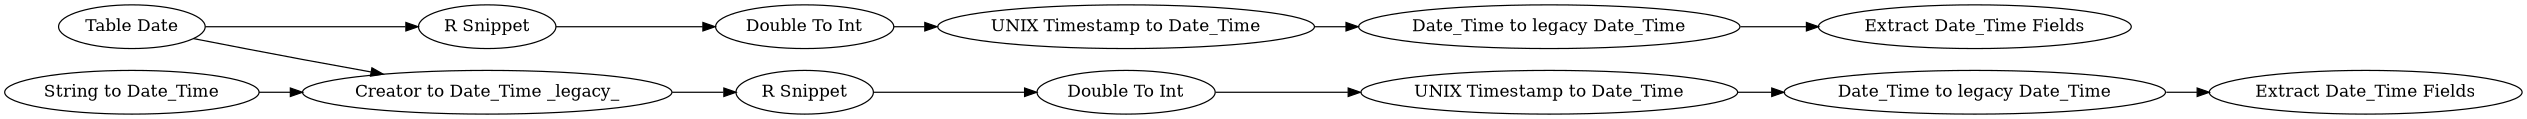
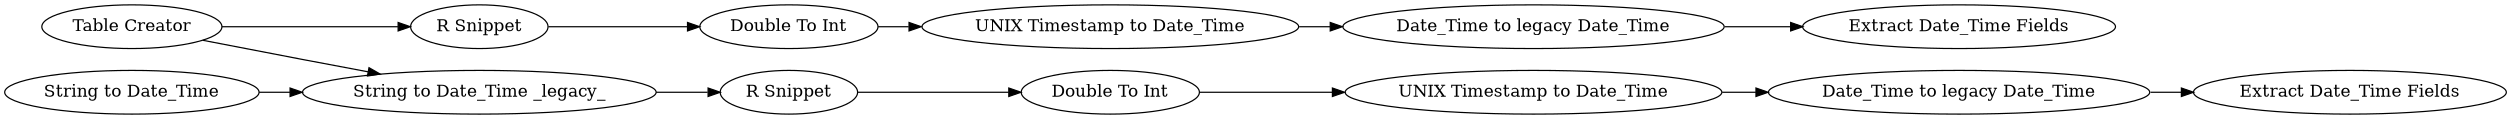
node "Table Date": label "Table Date" -> "Table Creator"
node "Creator to Date_Time _legacy_": label "Creator to Date_Time _legacy_" -> "String to Date_Time _legacy_"
